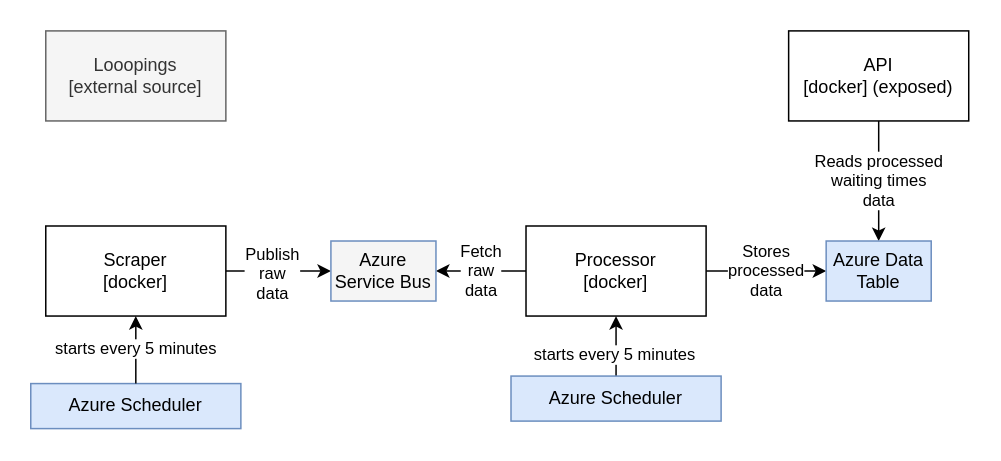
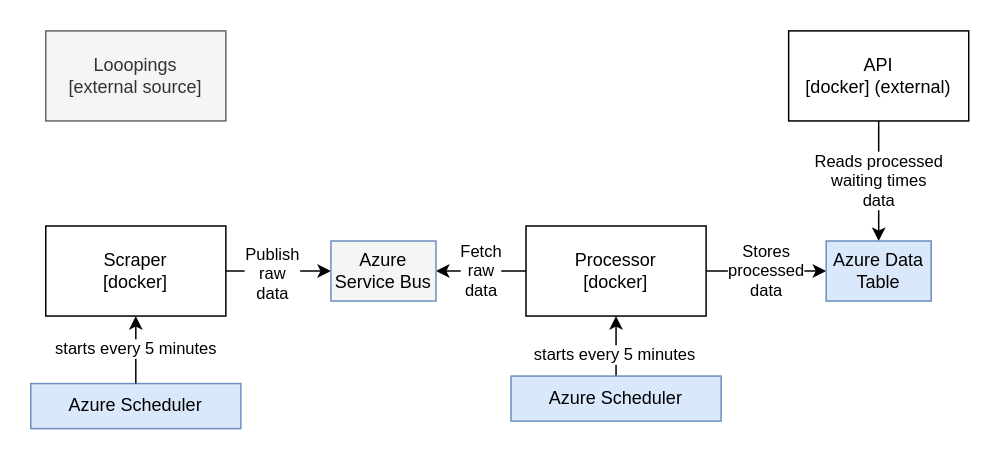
node "API [docker] (exposed)": label "API [docker] (exposed)" -> "API [docker] (external)"
